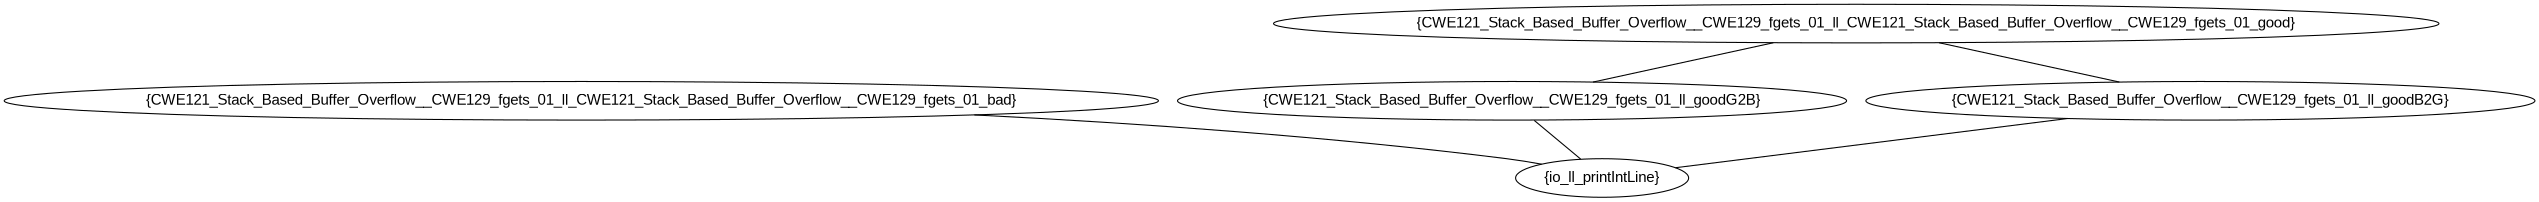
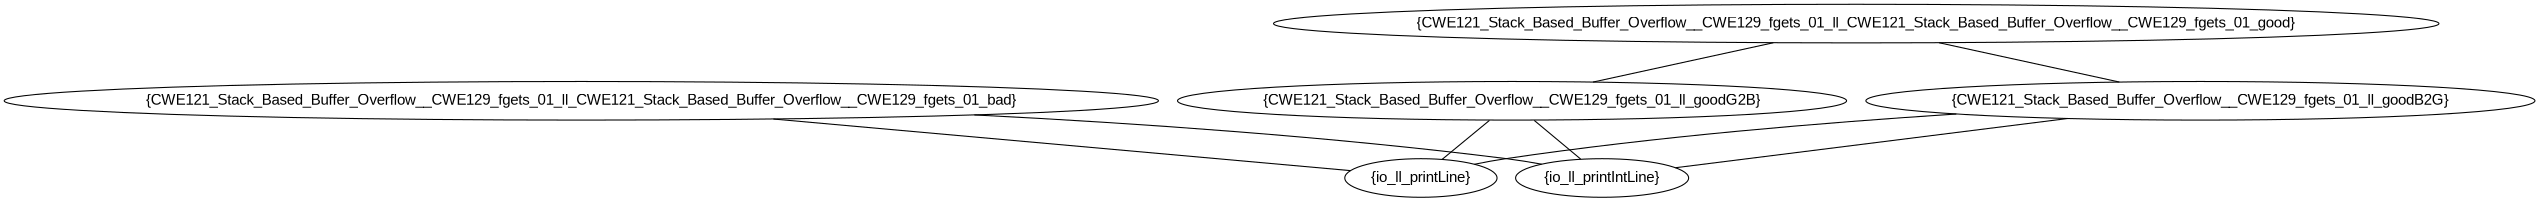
node "{io_ll_printLine}": added
